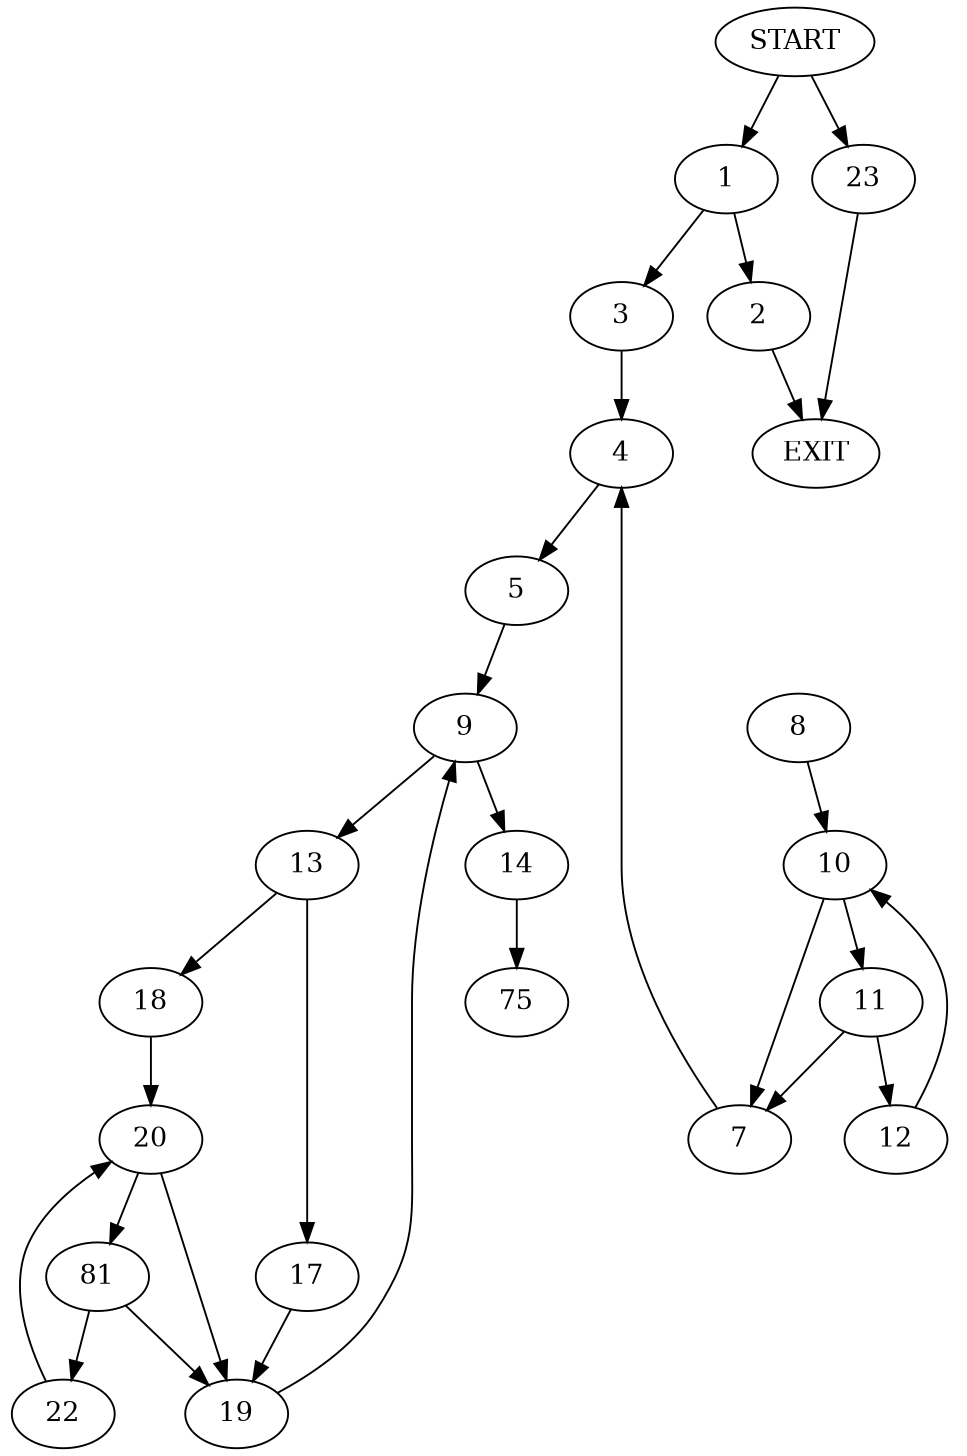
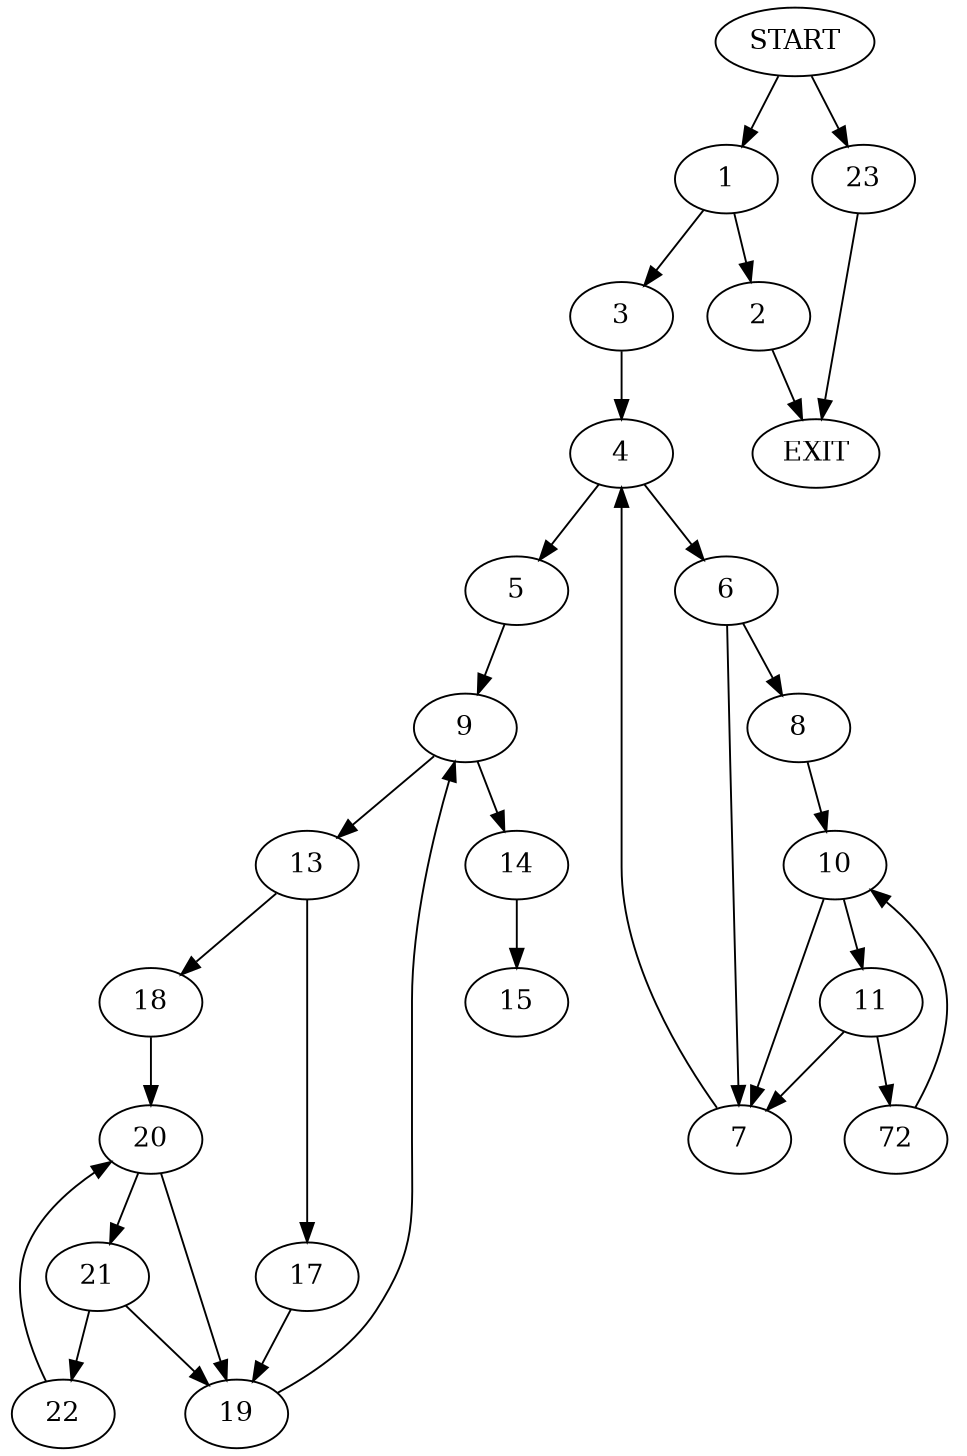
node "6": added
node "75": label "75" -> "15"
node "12": label "12" -> "72"
node "81": label "81" -> "21"
